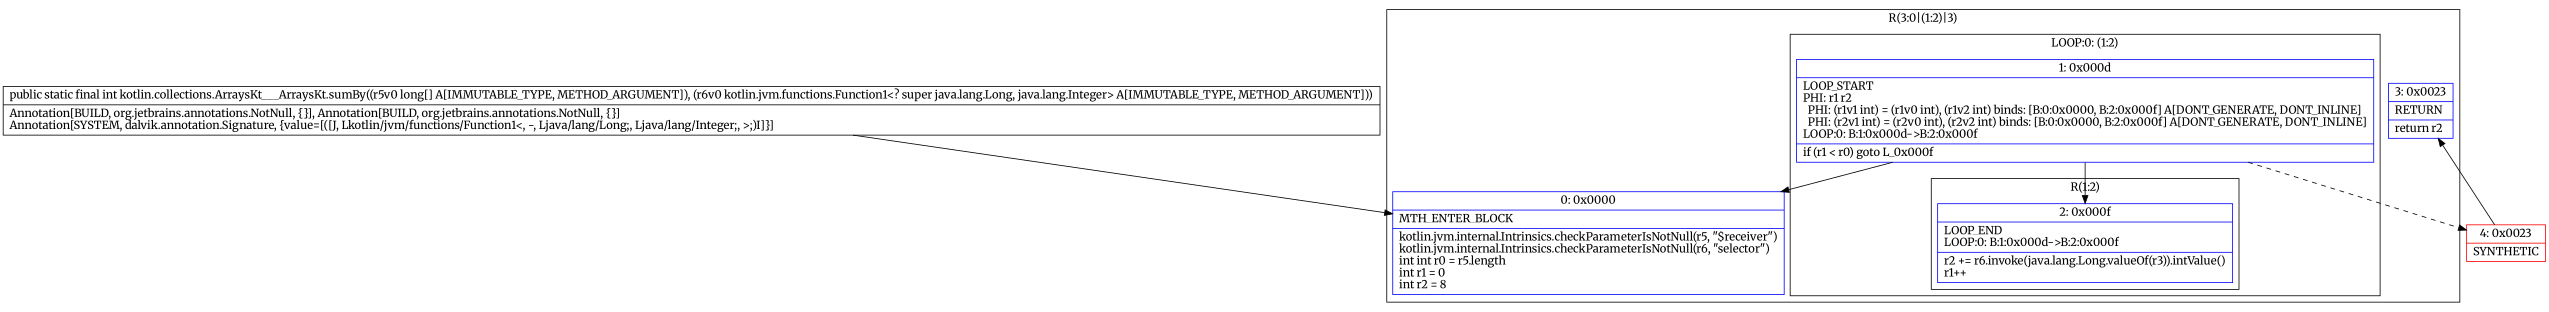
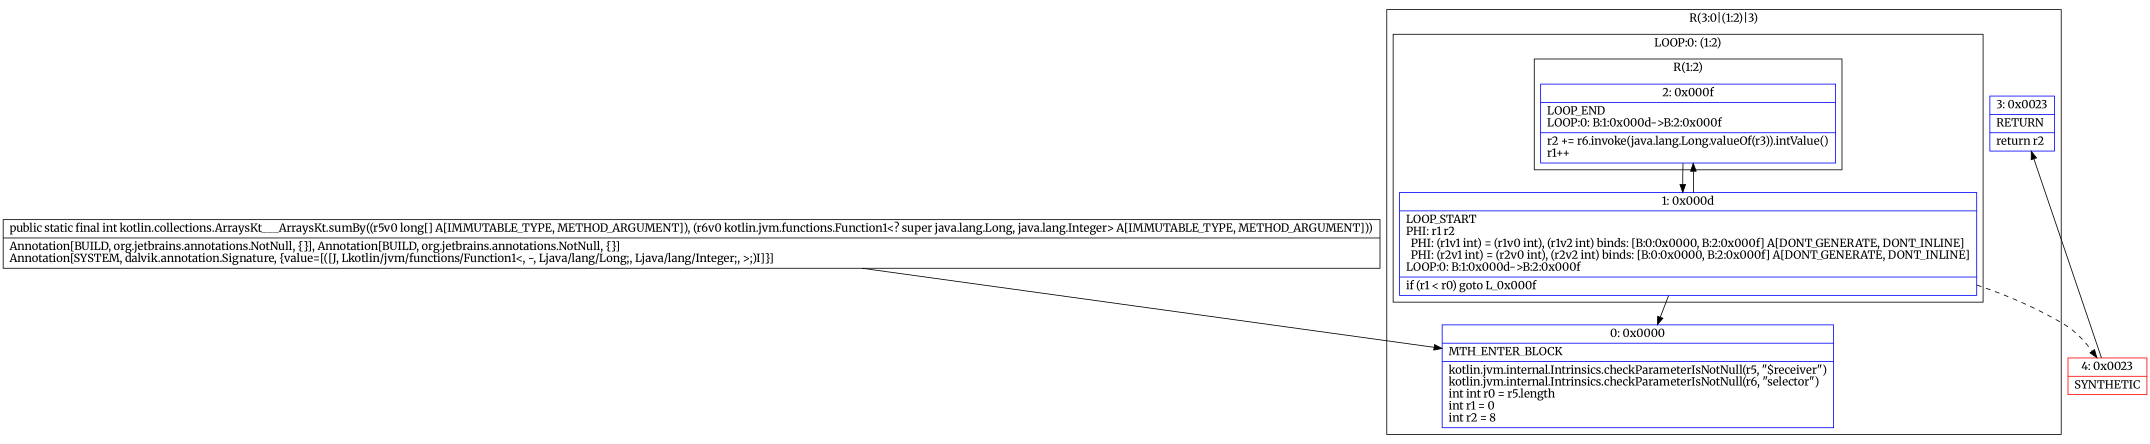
edge "2: 0x000f" -> "1: 0x000d": added
